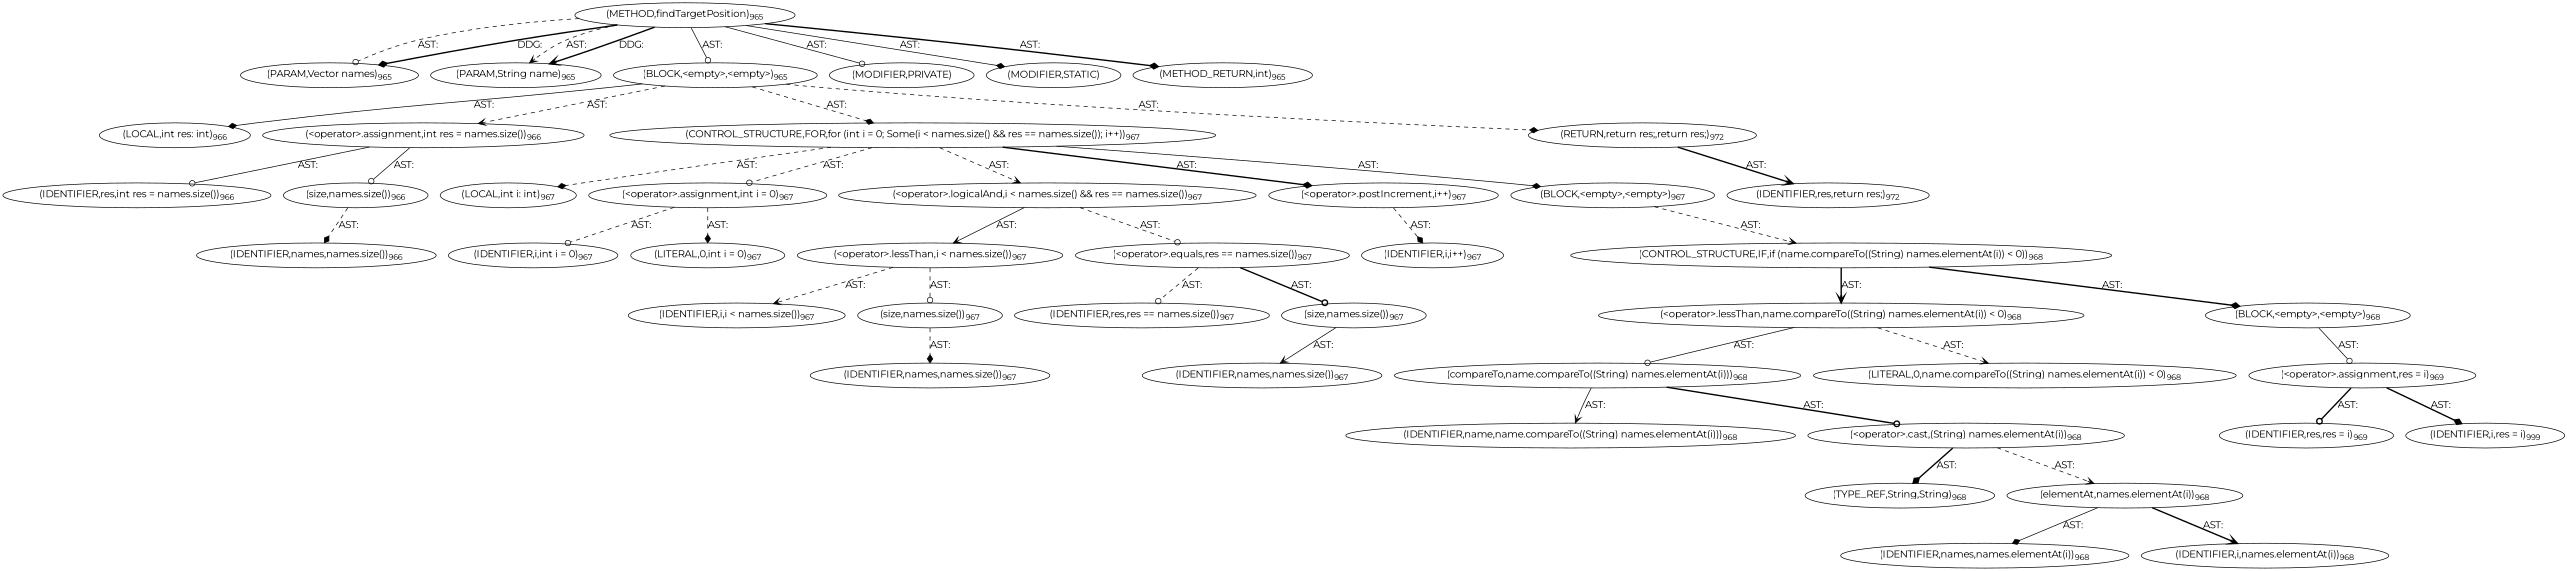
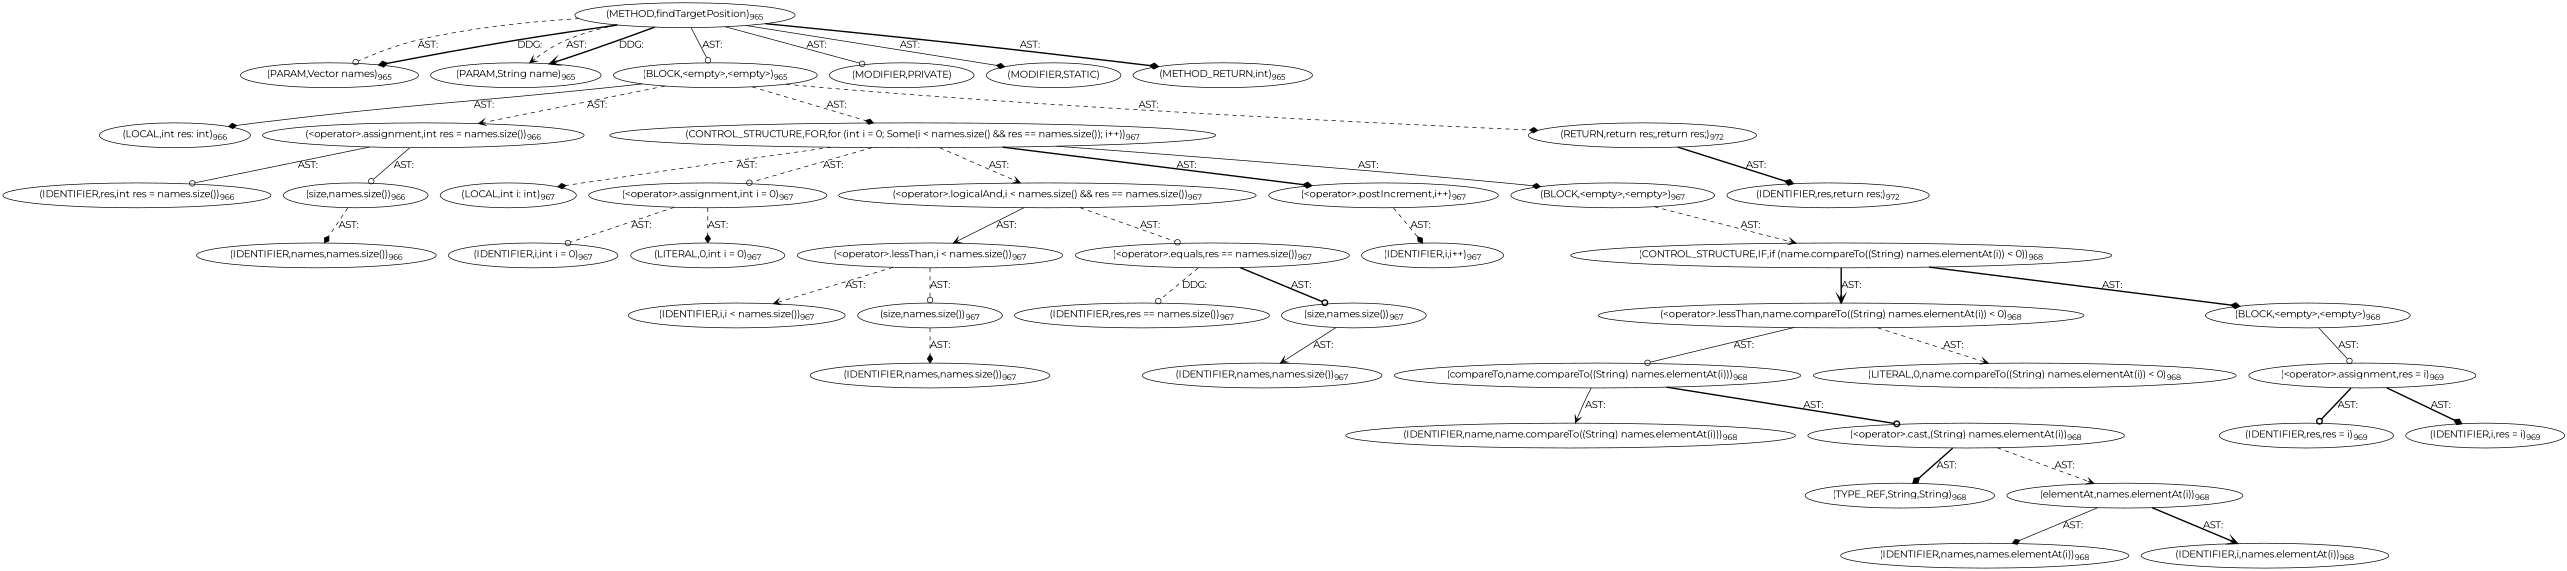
edge "(RETURN,return res;,return res;)" -> "(IDENTIFIER,res,return res;)": arrowhead vee -> diamond
edge "(<operator>.equals,res == names.size())" -> "(IDENTIFIER,res,res == names.size())": label "AST: " -> "DDG: "
node "(IDENTIFIER,i,res = i)": text "999" -> "969"
